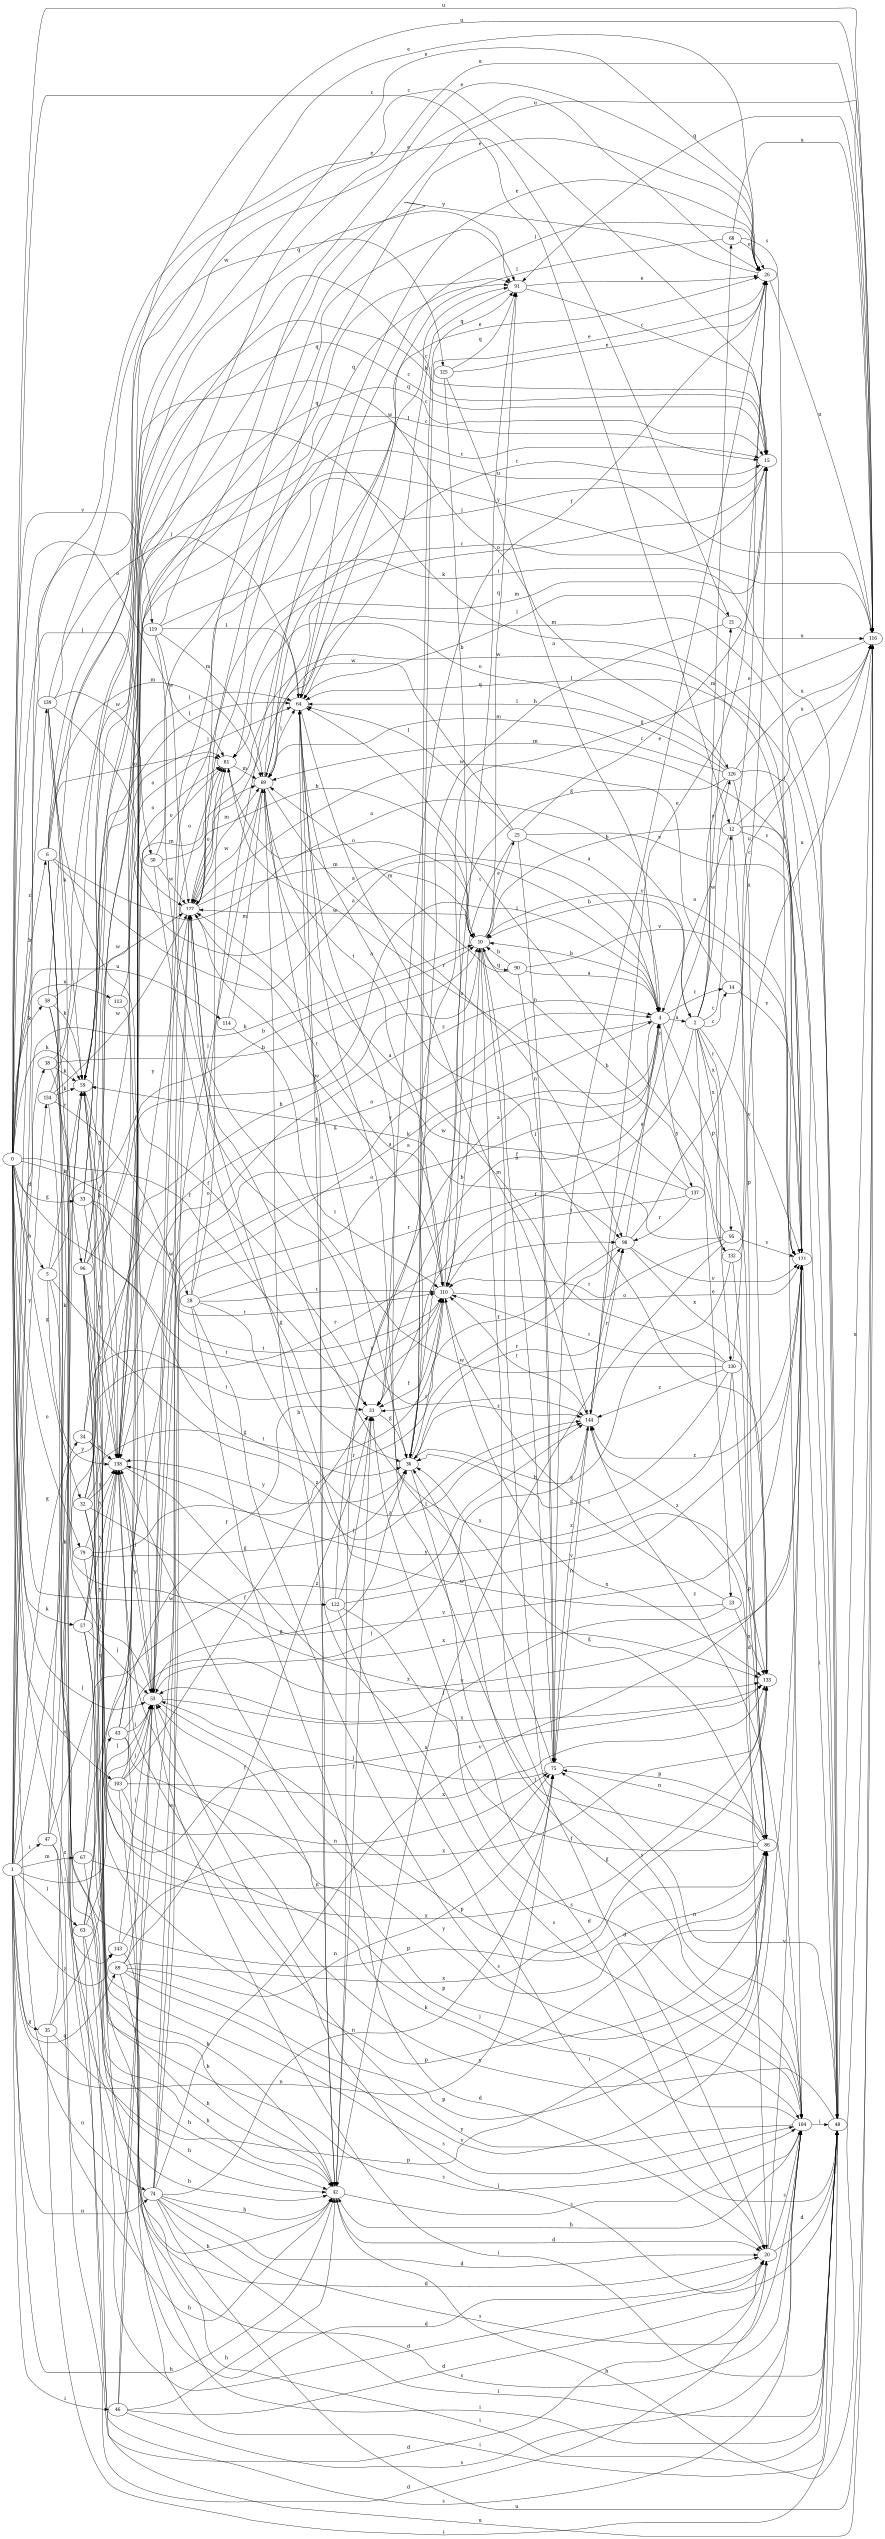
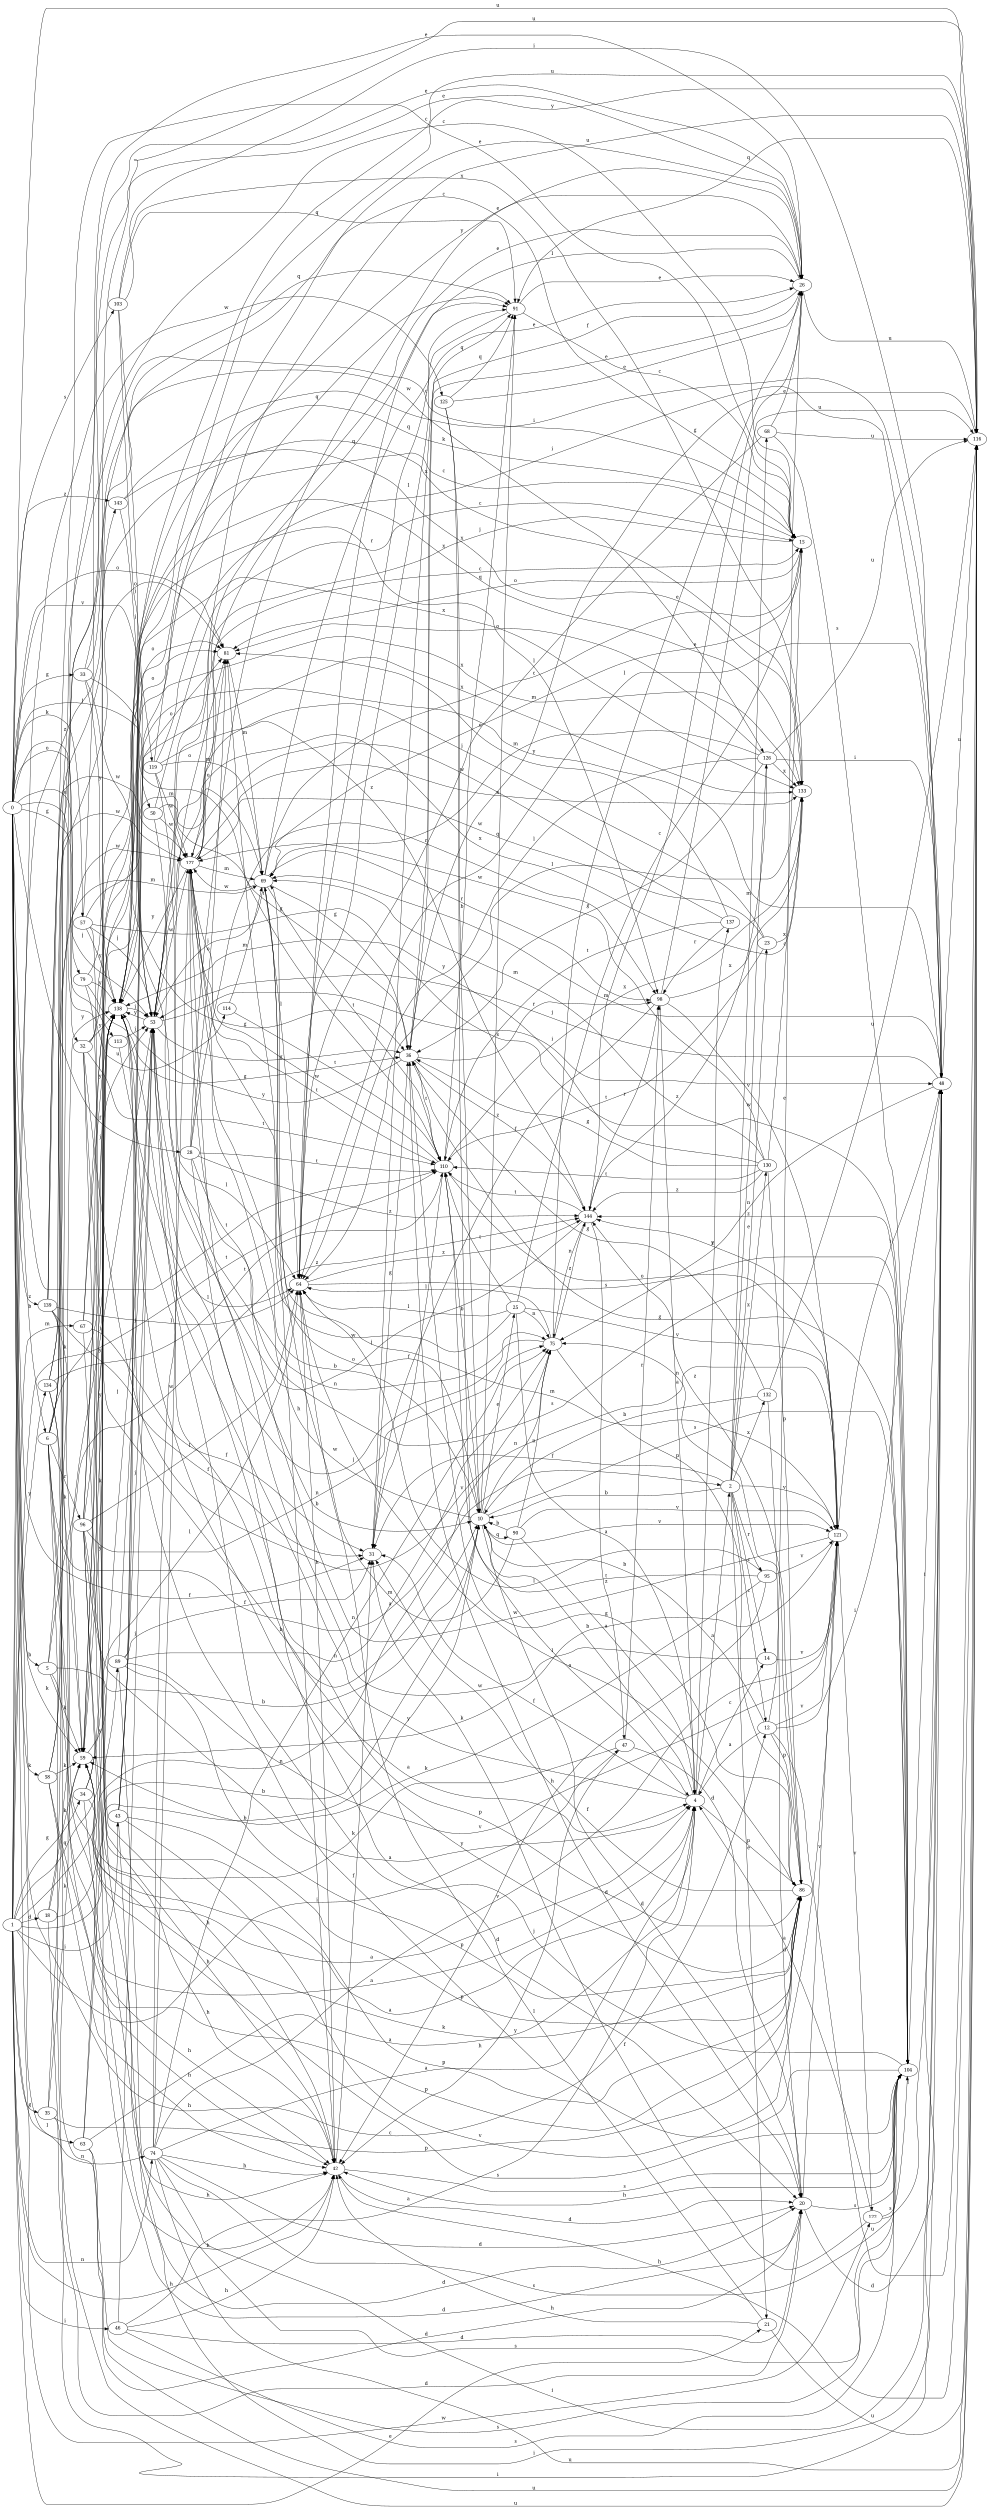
edge "127" -> "10": label "m" -> "b"
edge "122" -> "121": reversed
edge "47" -> "144": reversed
edge "103" -> "31": removed, label "f"
